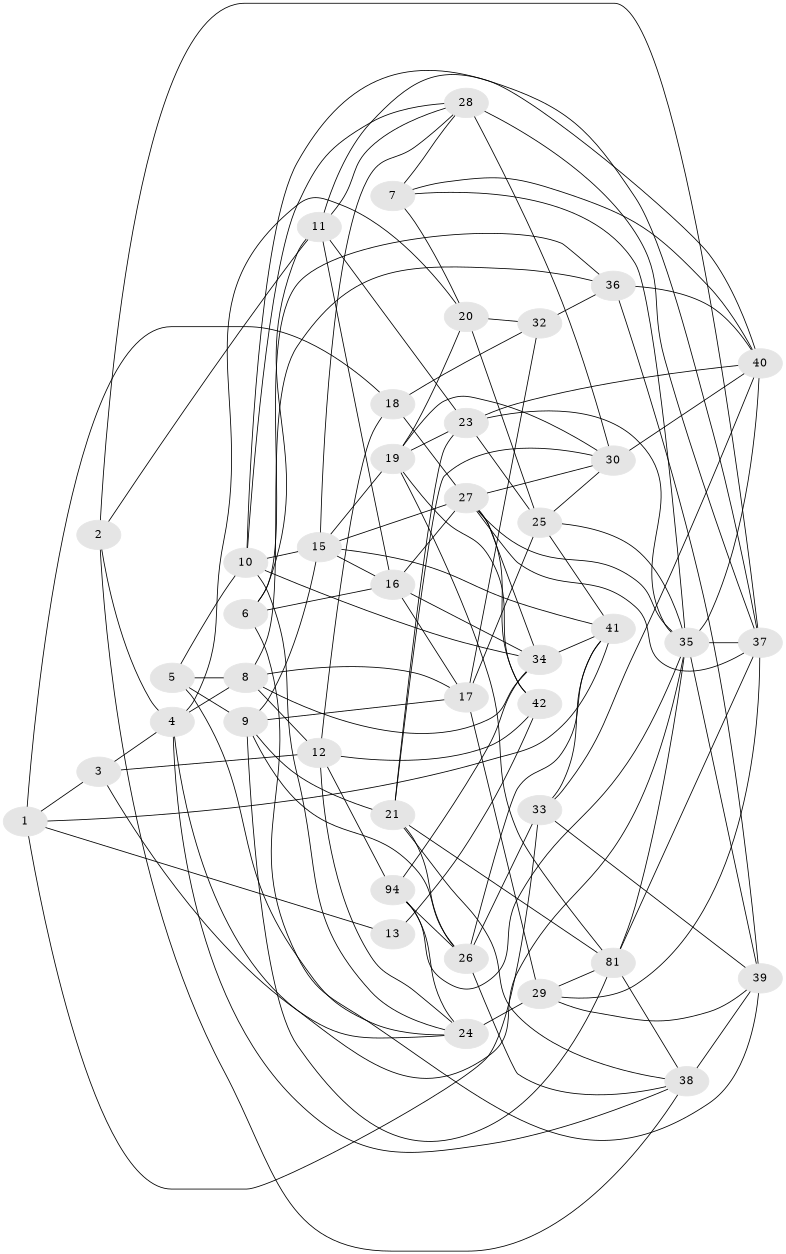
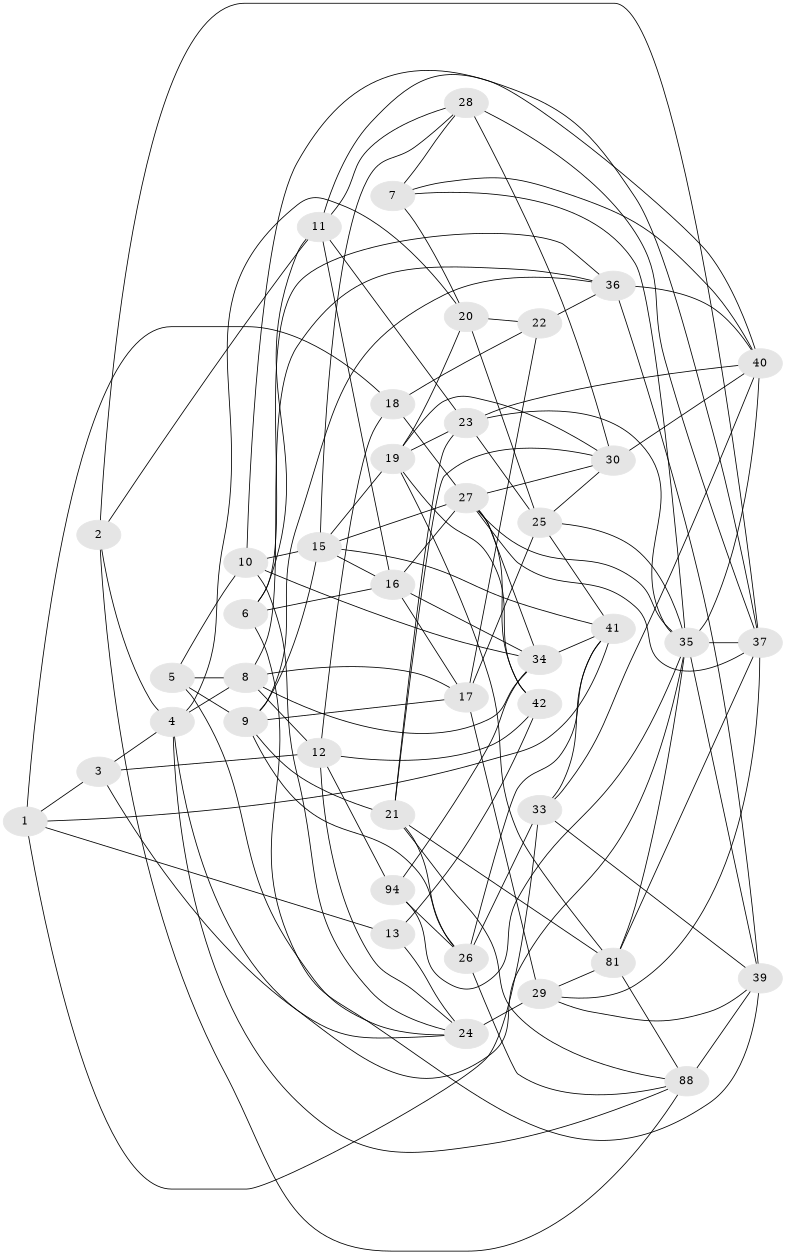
edge "28" -- "10": removed
node "32": label "32" -> "22"
edge "94" -- "24": now "13" -- "24"
node "38": label "38" -> "88"
edge "9" -- "81": now "9" -- "36"
